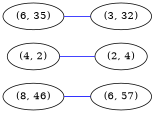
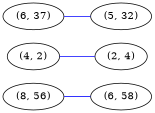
node "(6, 35)": label "(6, 35)" -> "(6, 37)"
node "(3, 32)": label "(3, 32)" -> "(5, 32)"
node "(8, 46)": label "(8, 46)" -> "(8, 56)"
node "(6, 57)": label "(6, 57)" -> "(6, 58)"
